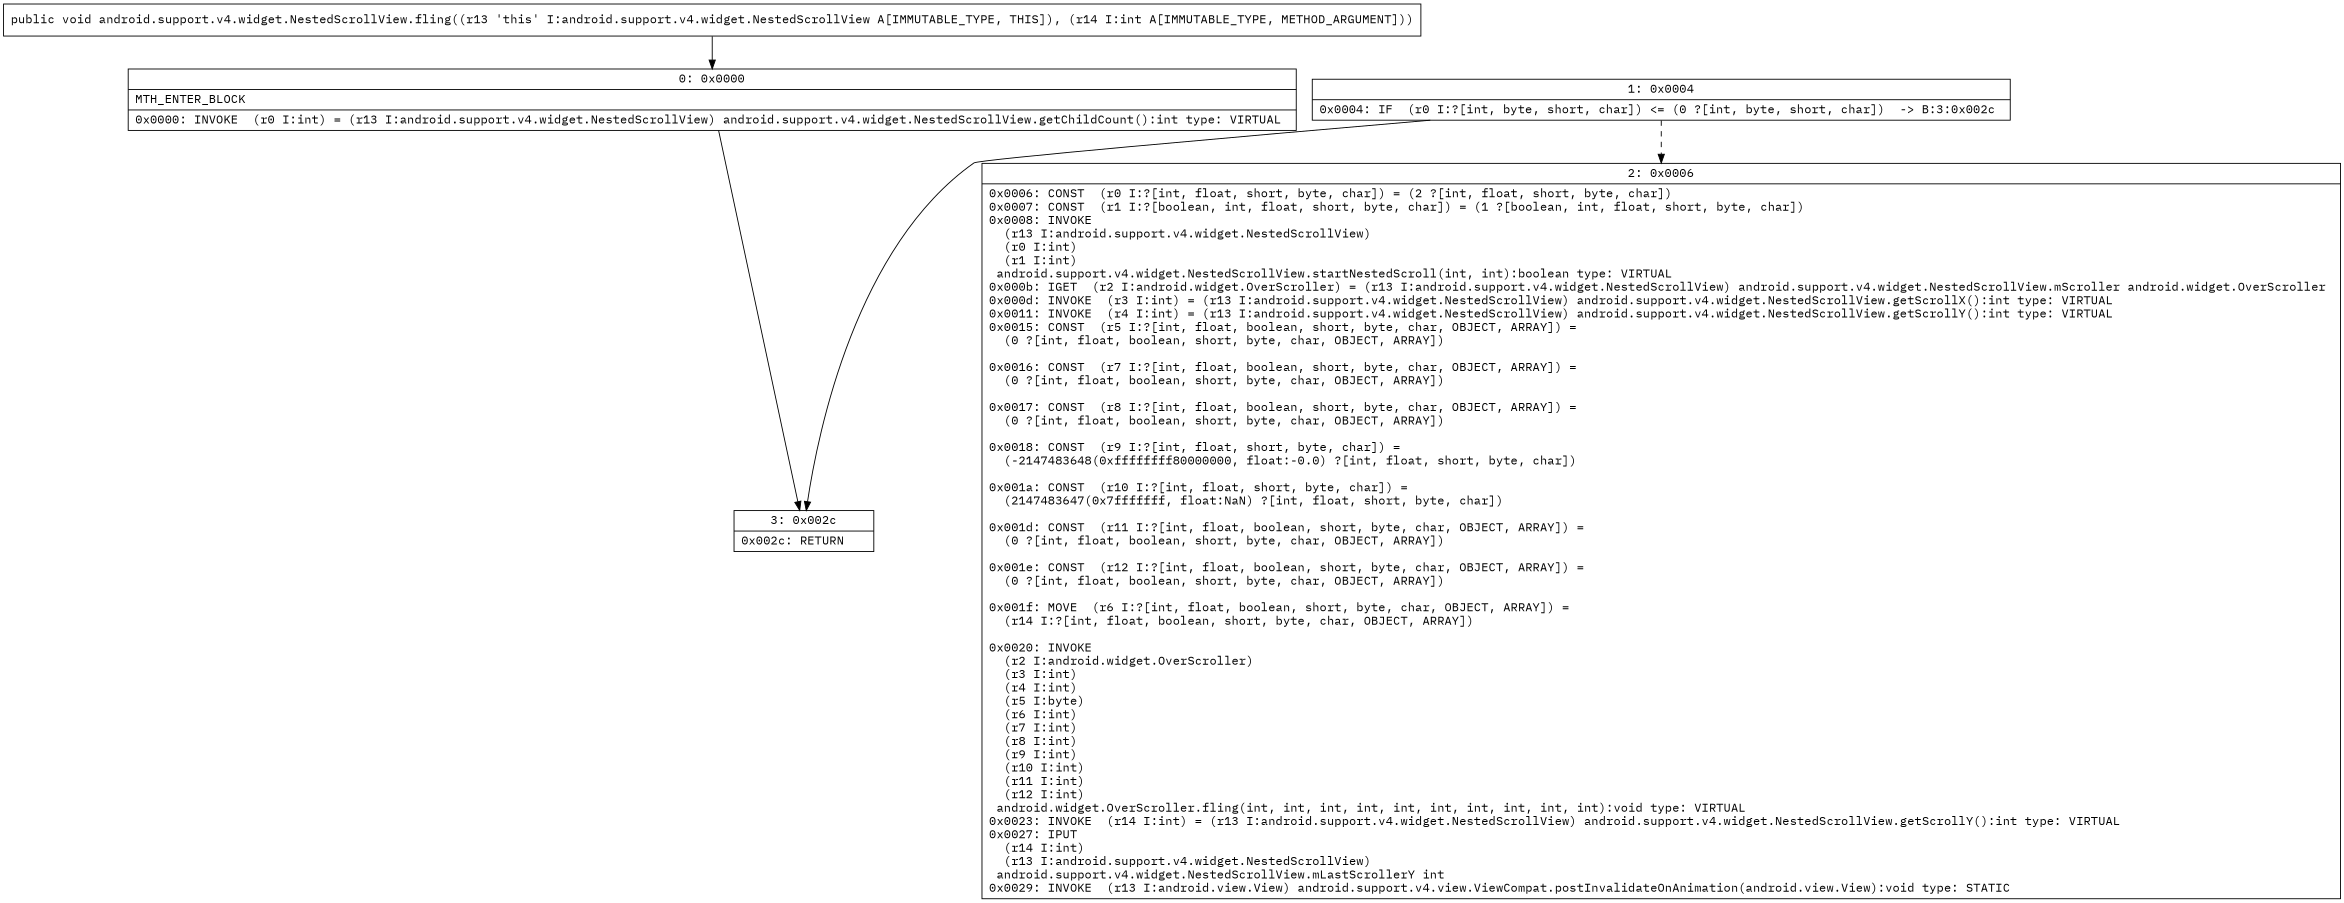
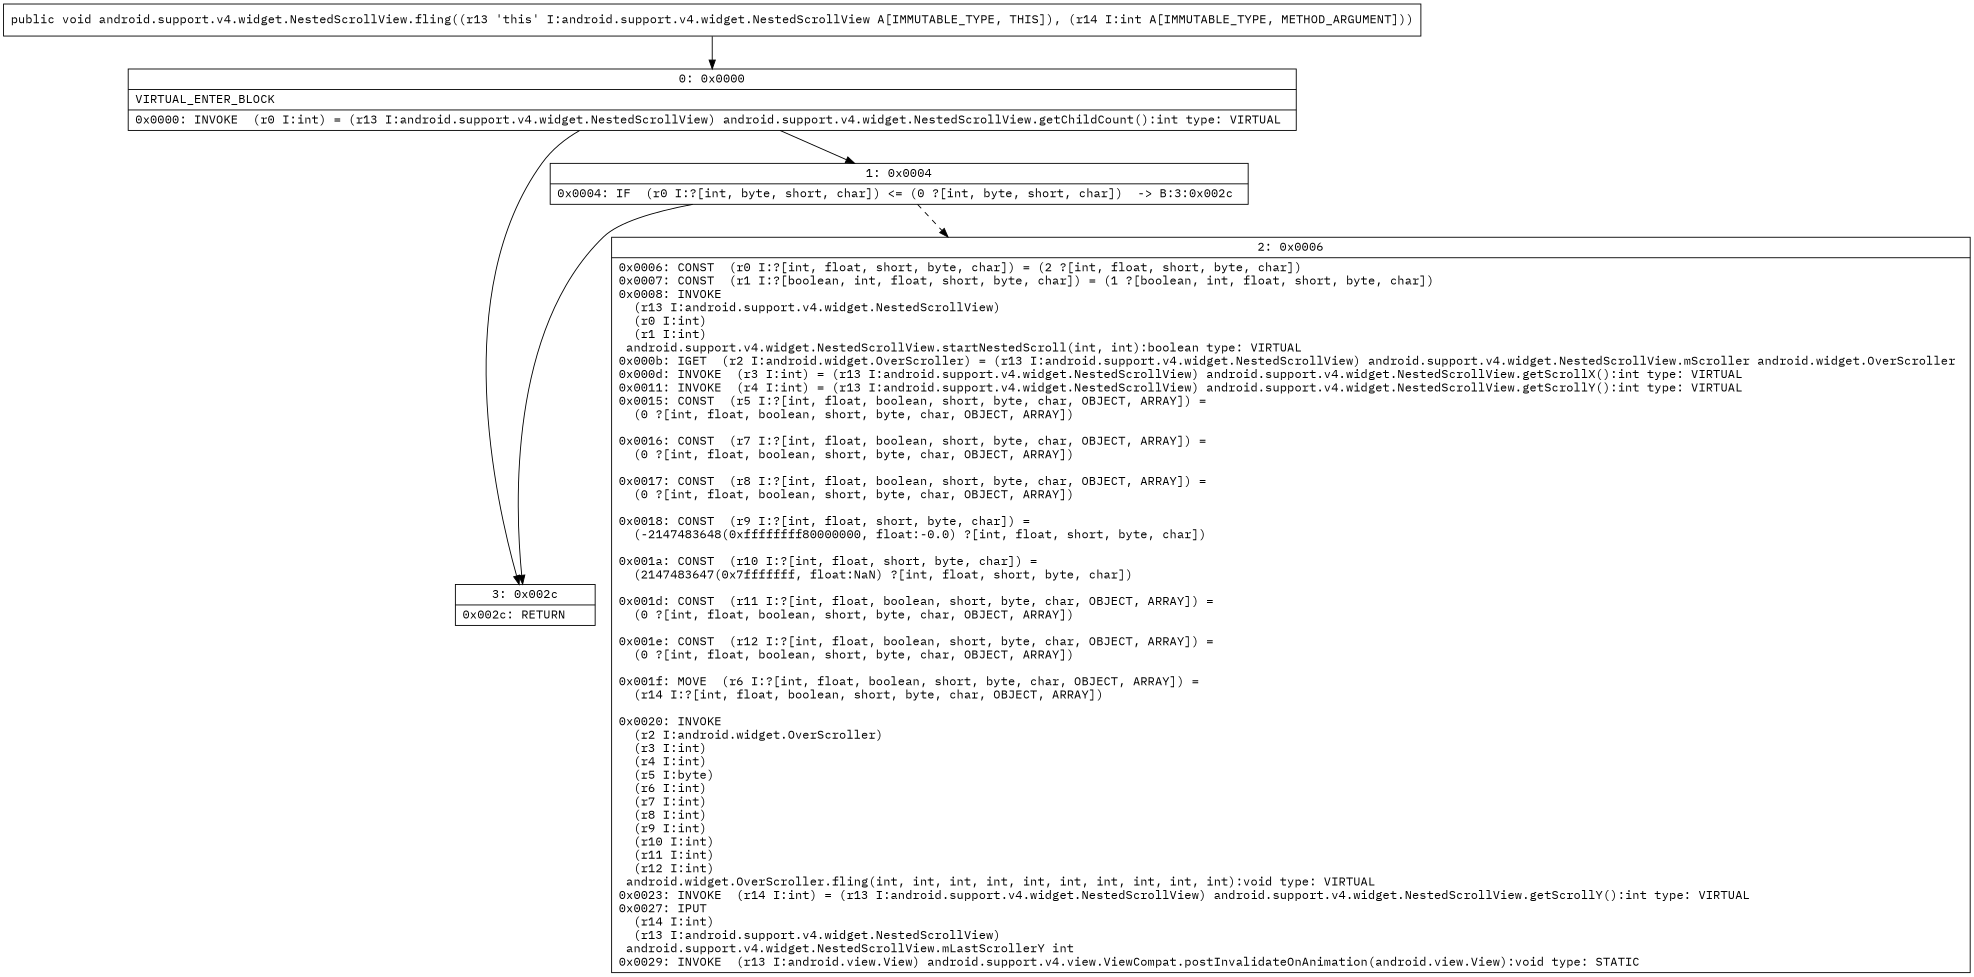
node "0: 0x0000": text "MTH_ENTER_BLOCK" -> "VIRTUAL_ENTER_BLOCK"
edge "0: 0x0000" -> "1: 0x0004": added
